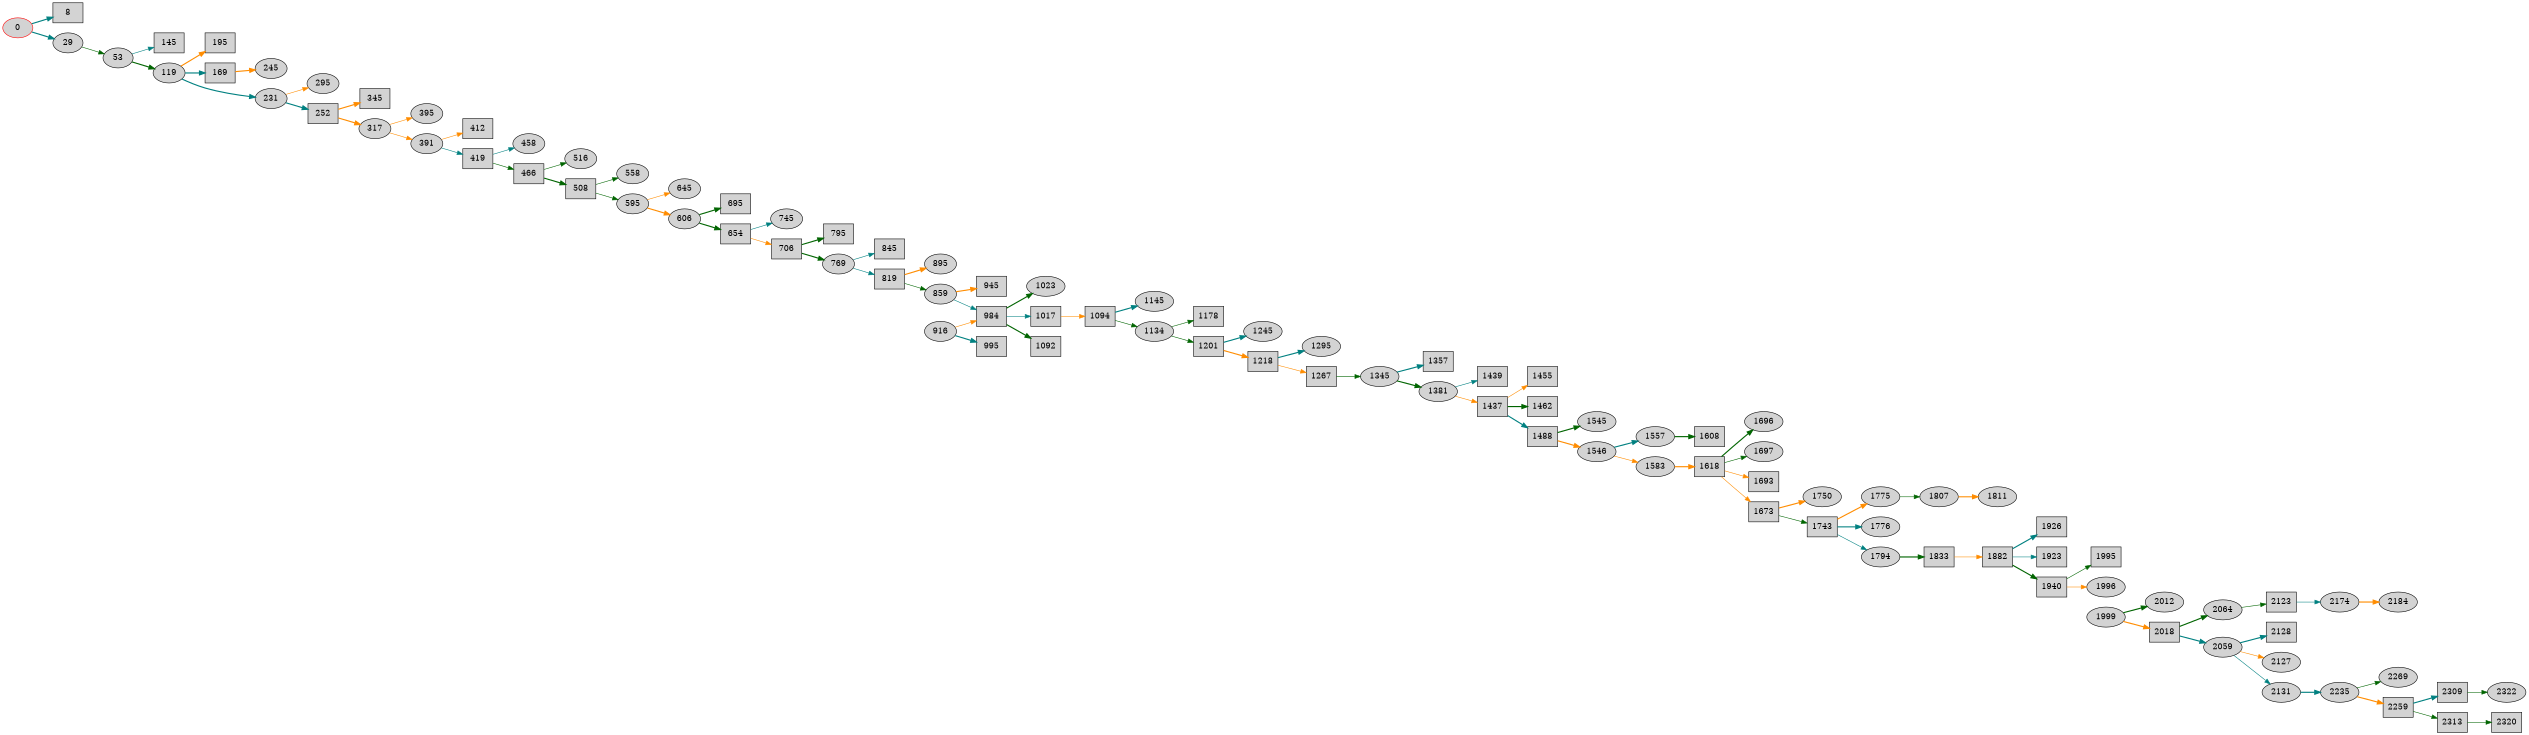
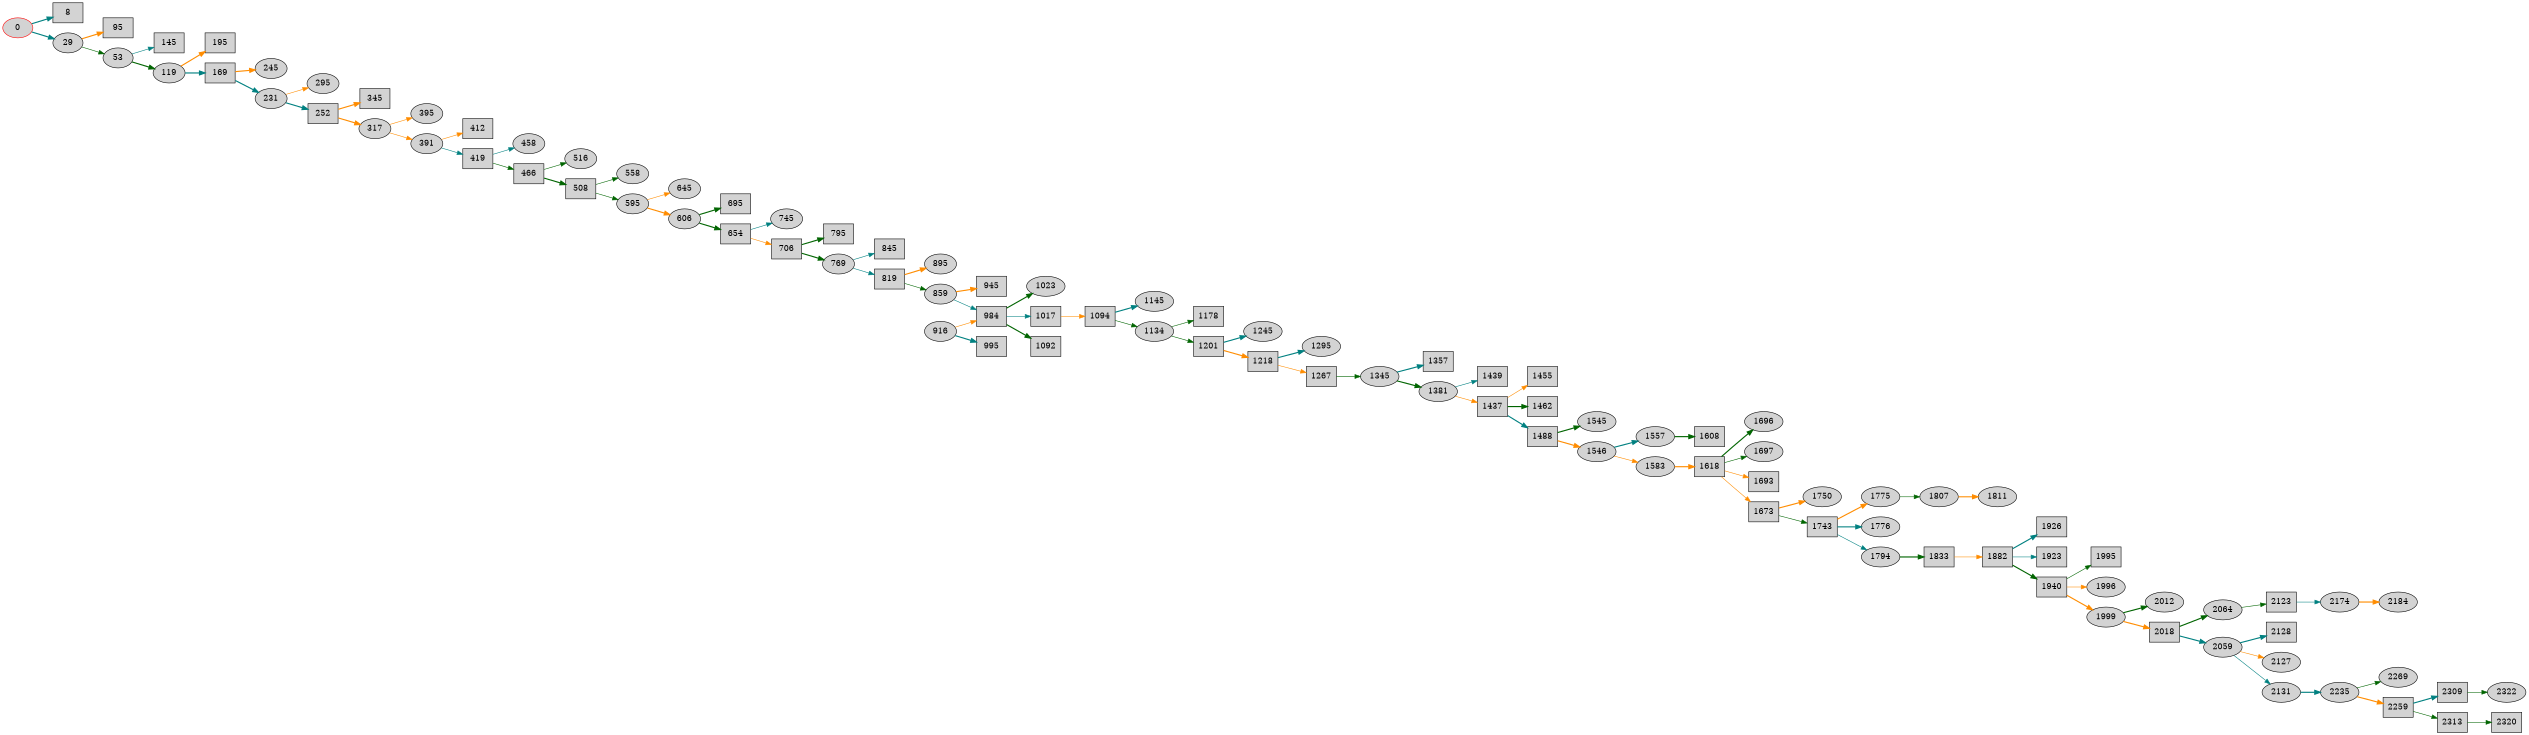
node "95": added
edge "119" -> "231": now "169" -> "231"
edge "1940" -> "1999": added
